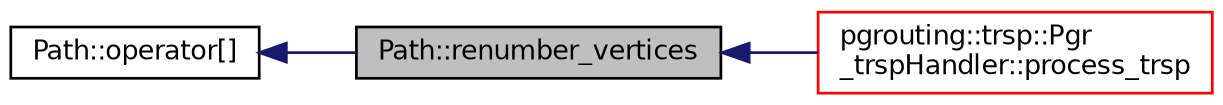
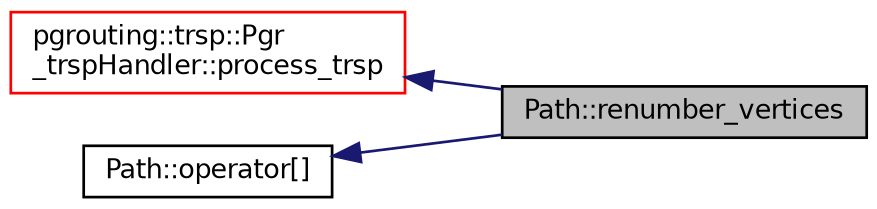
edge "pgrouting::trsp::Pgr _trspHandler::process_trsp" -> "Path::renumber_vertices": reversed
